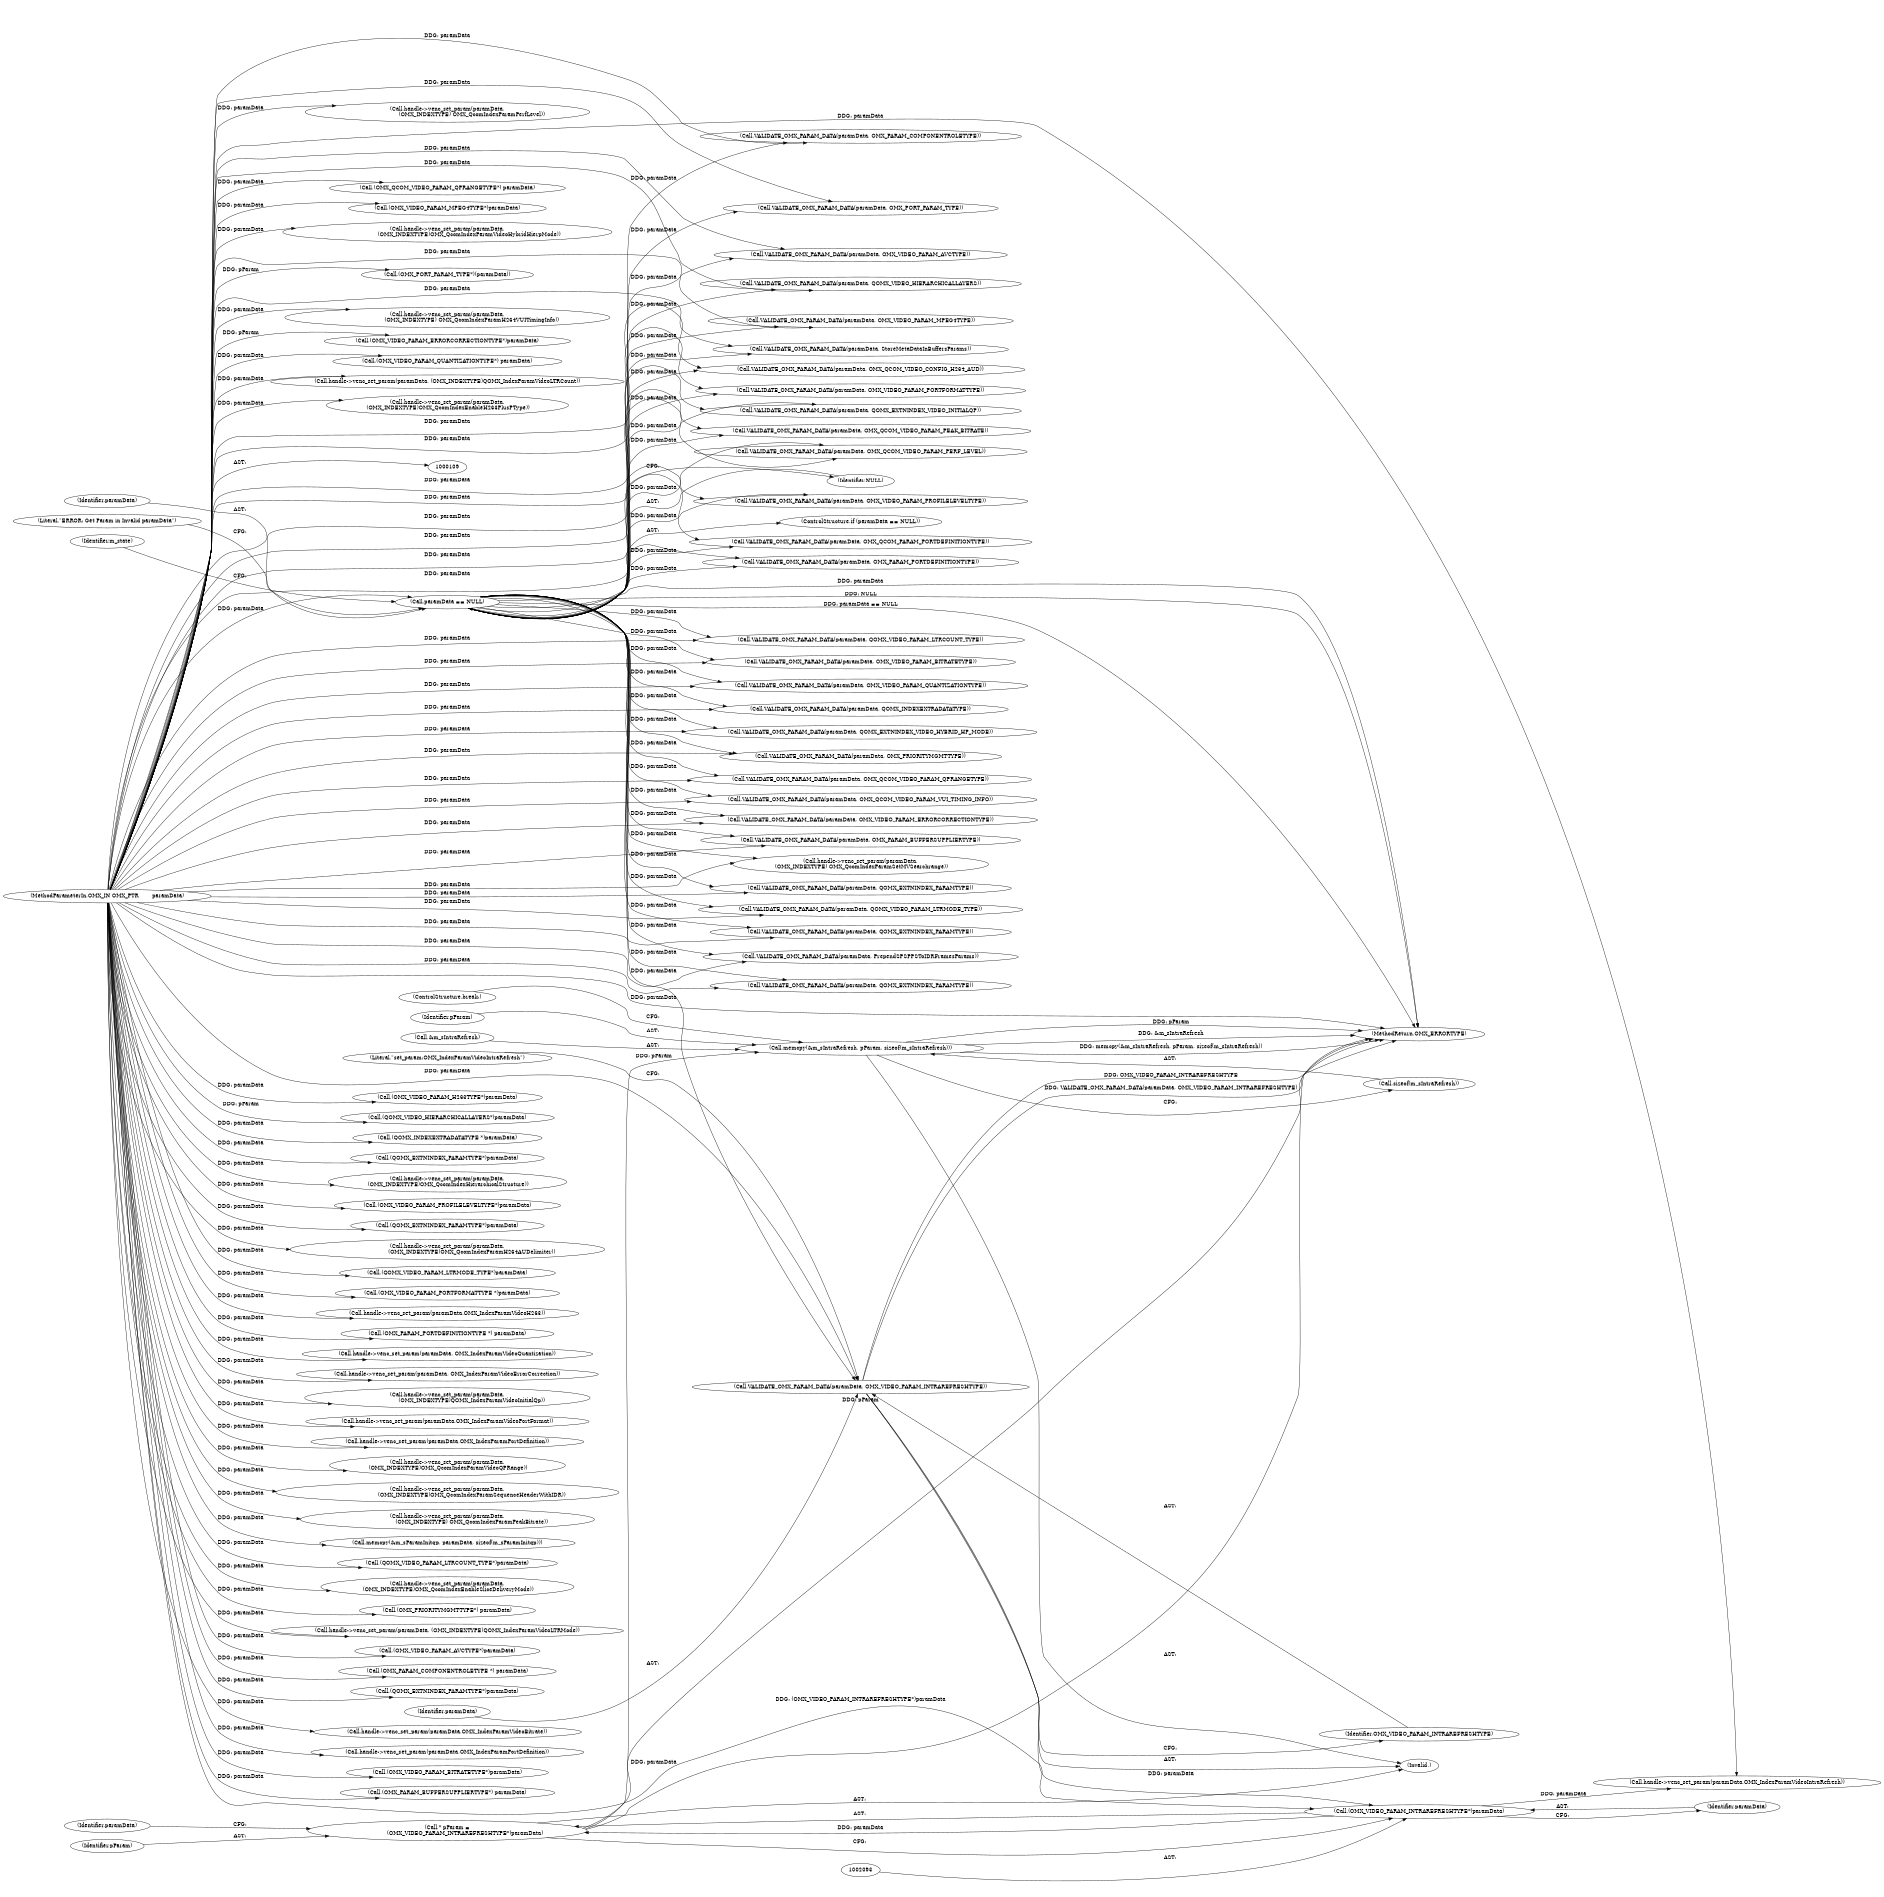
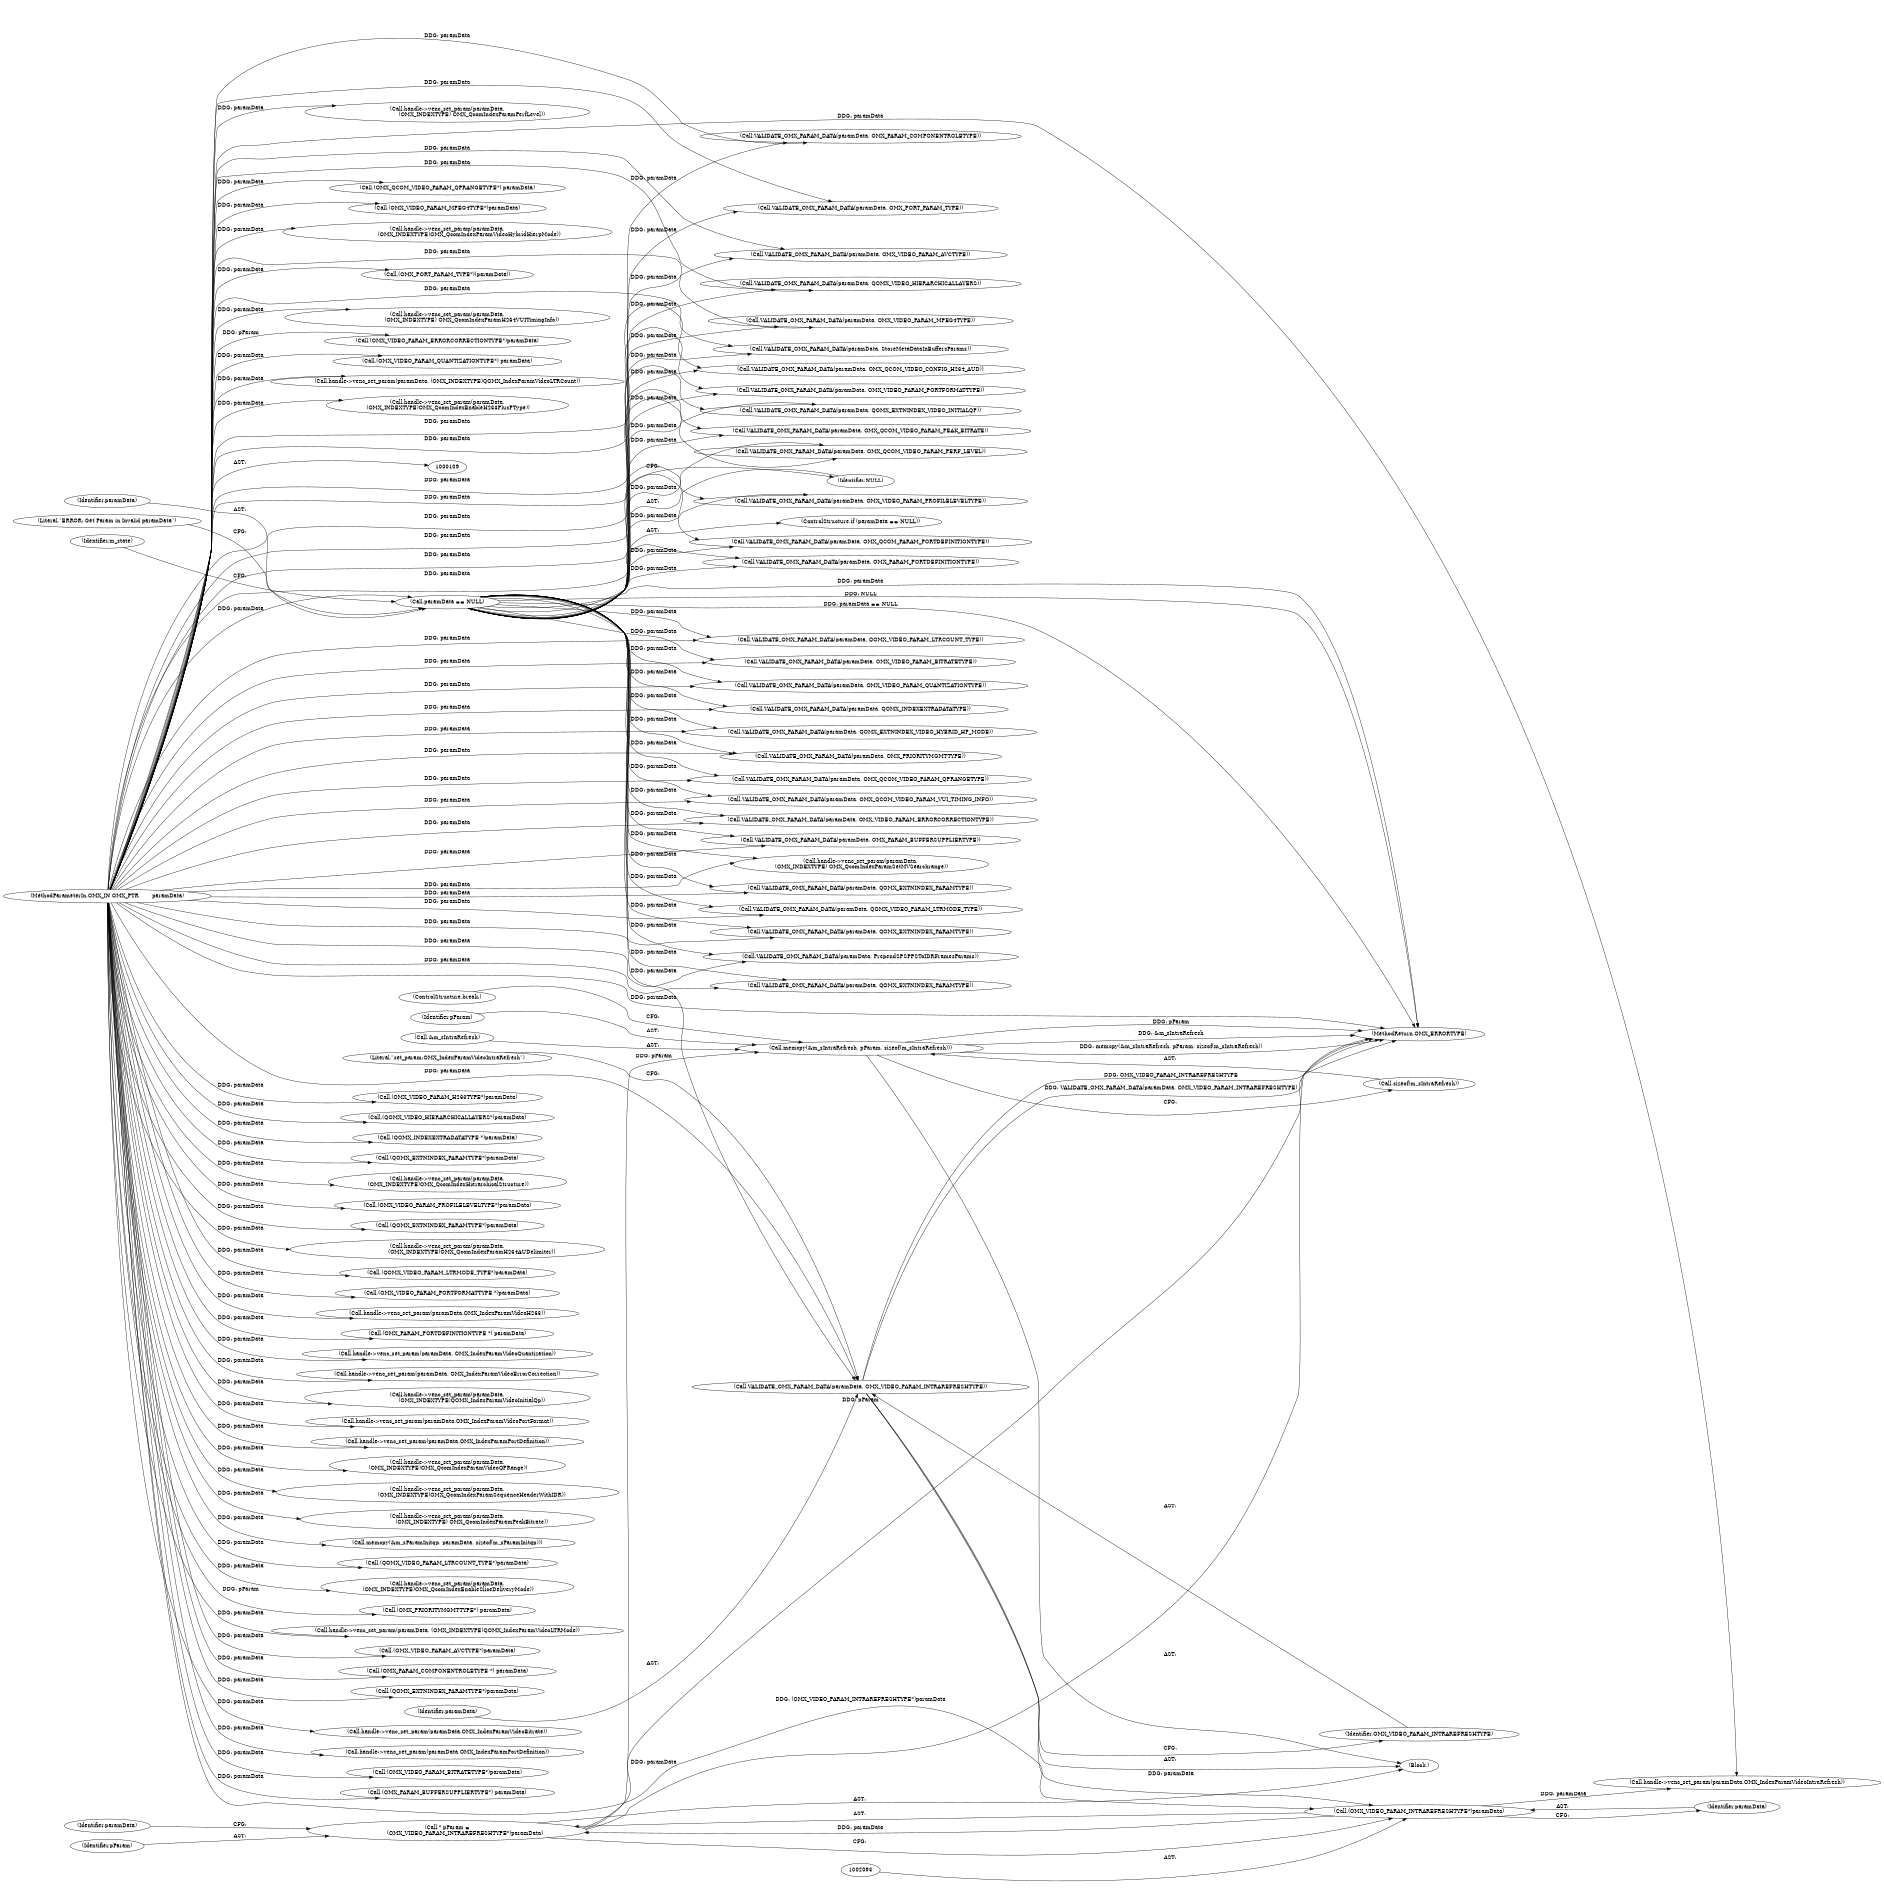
edge "(MethodParameterIn,OMX_IN OMX_PTR        paramData)" -> "(Call,(OMX_PORT_PARAM_TYPE*)(paramData))": label "DDG: pParam" -> "DDG: paramData"
edge "(MethodParameterIn,OMX_IN OMX_PTR        paramData)" -> "(Call,(QOMX_VIDEO_HIERARCHICALLAYERS*)paramData)": label "DDG: pParam" -> "DDG: paramData"
edge "(MethodParameterIn,OMX_IN OMX_PTR        paramData)" -> "(Call,(OMX_PRIORITYMGMTTYPE*) paramData)": label "DDG: paramData" -> "DDG: pParam"
node "(Invalid,)": label "(Invalid,)" -> "(Block,)"
